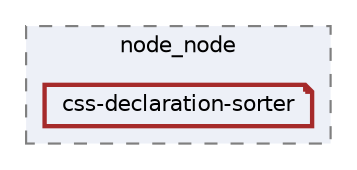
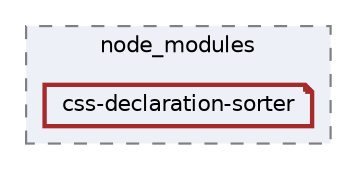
cluster "node_node": label "node_node" -> "node_modules"
